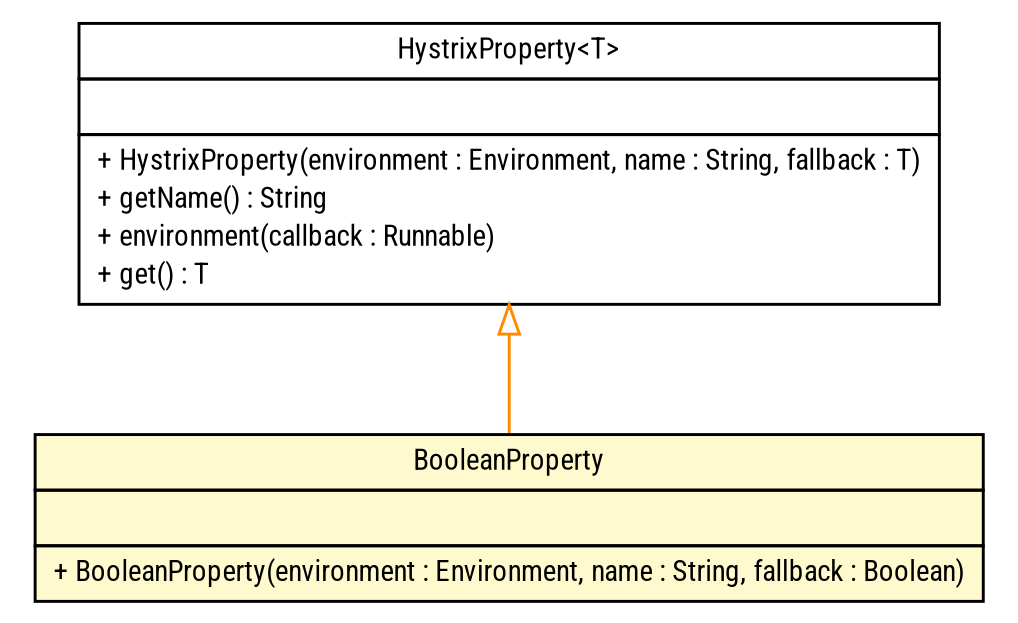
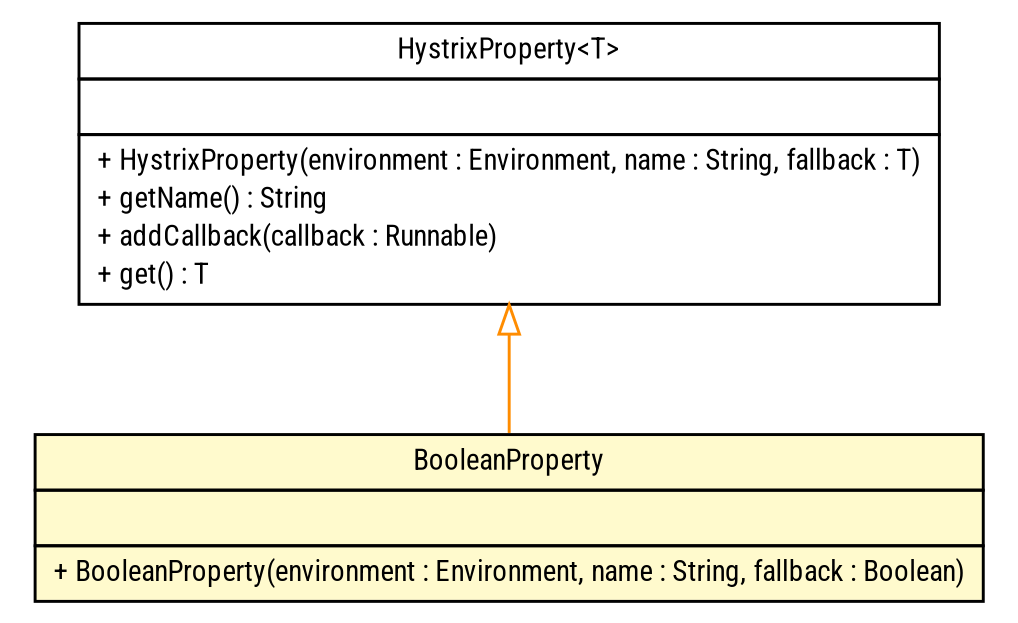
node "HystrixProperty<T>": text "+ environment(callback : Runnable)" -> "+ addCallback(callback : Runnable)"
